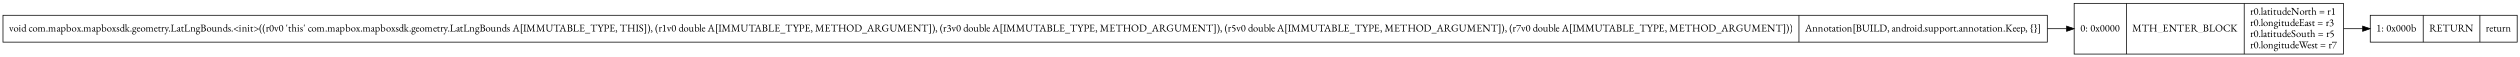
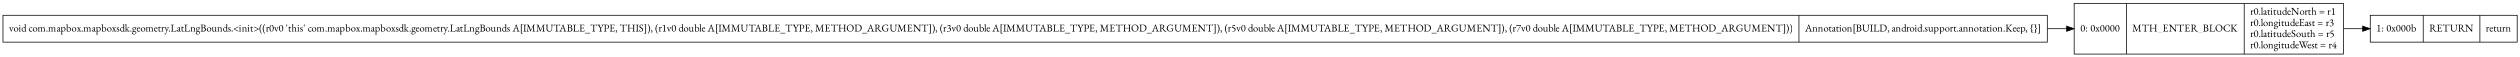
node "0: 0x0000": text "r0.longitudeWest = r7" -> "r0.longitudeWest = r4"
